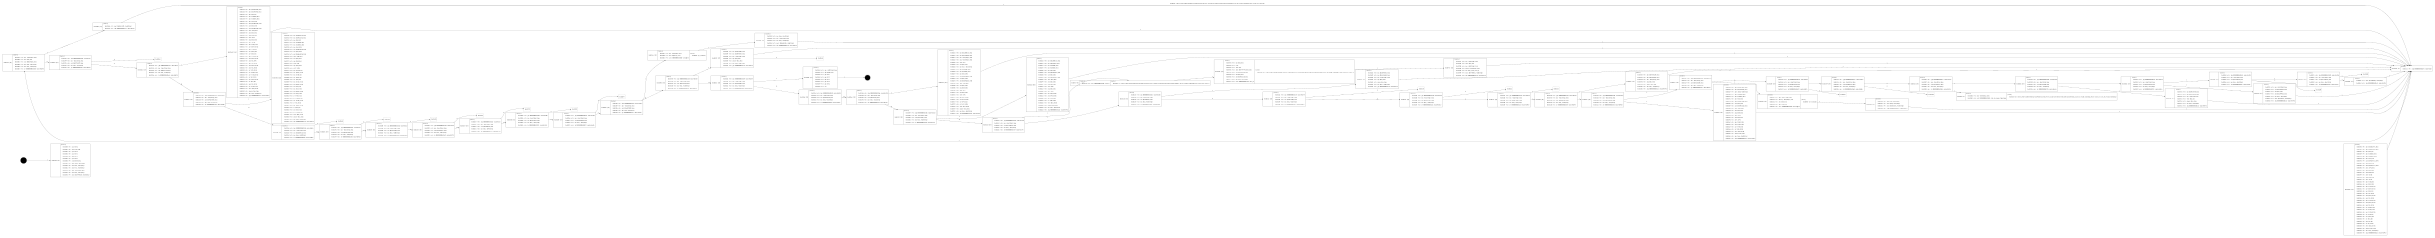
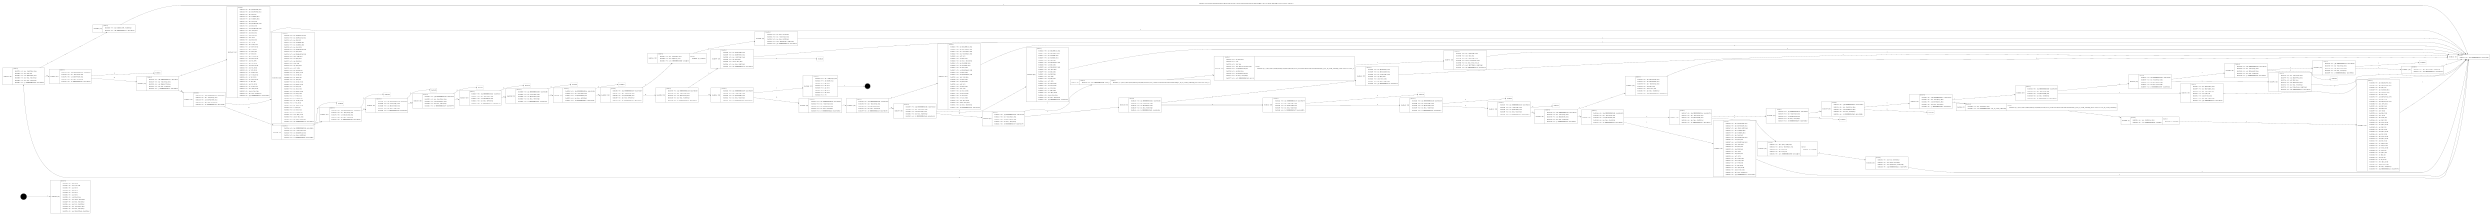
node "0x401854 [9]": added
